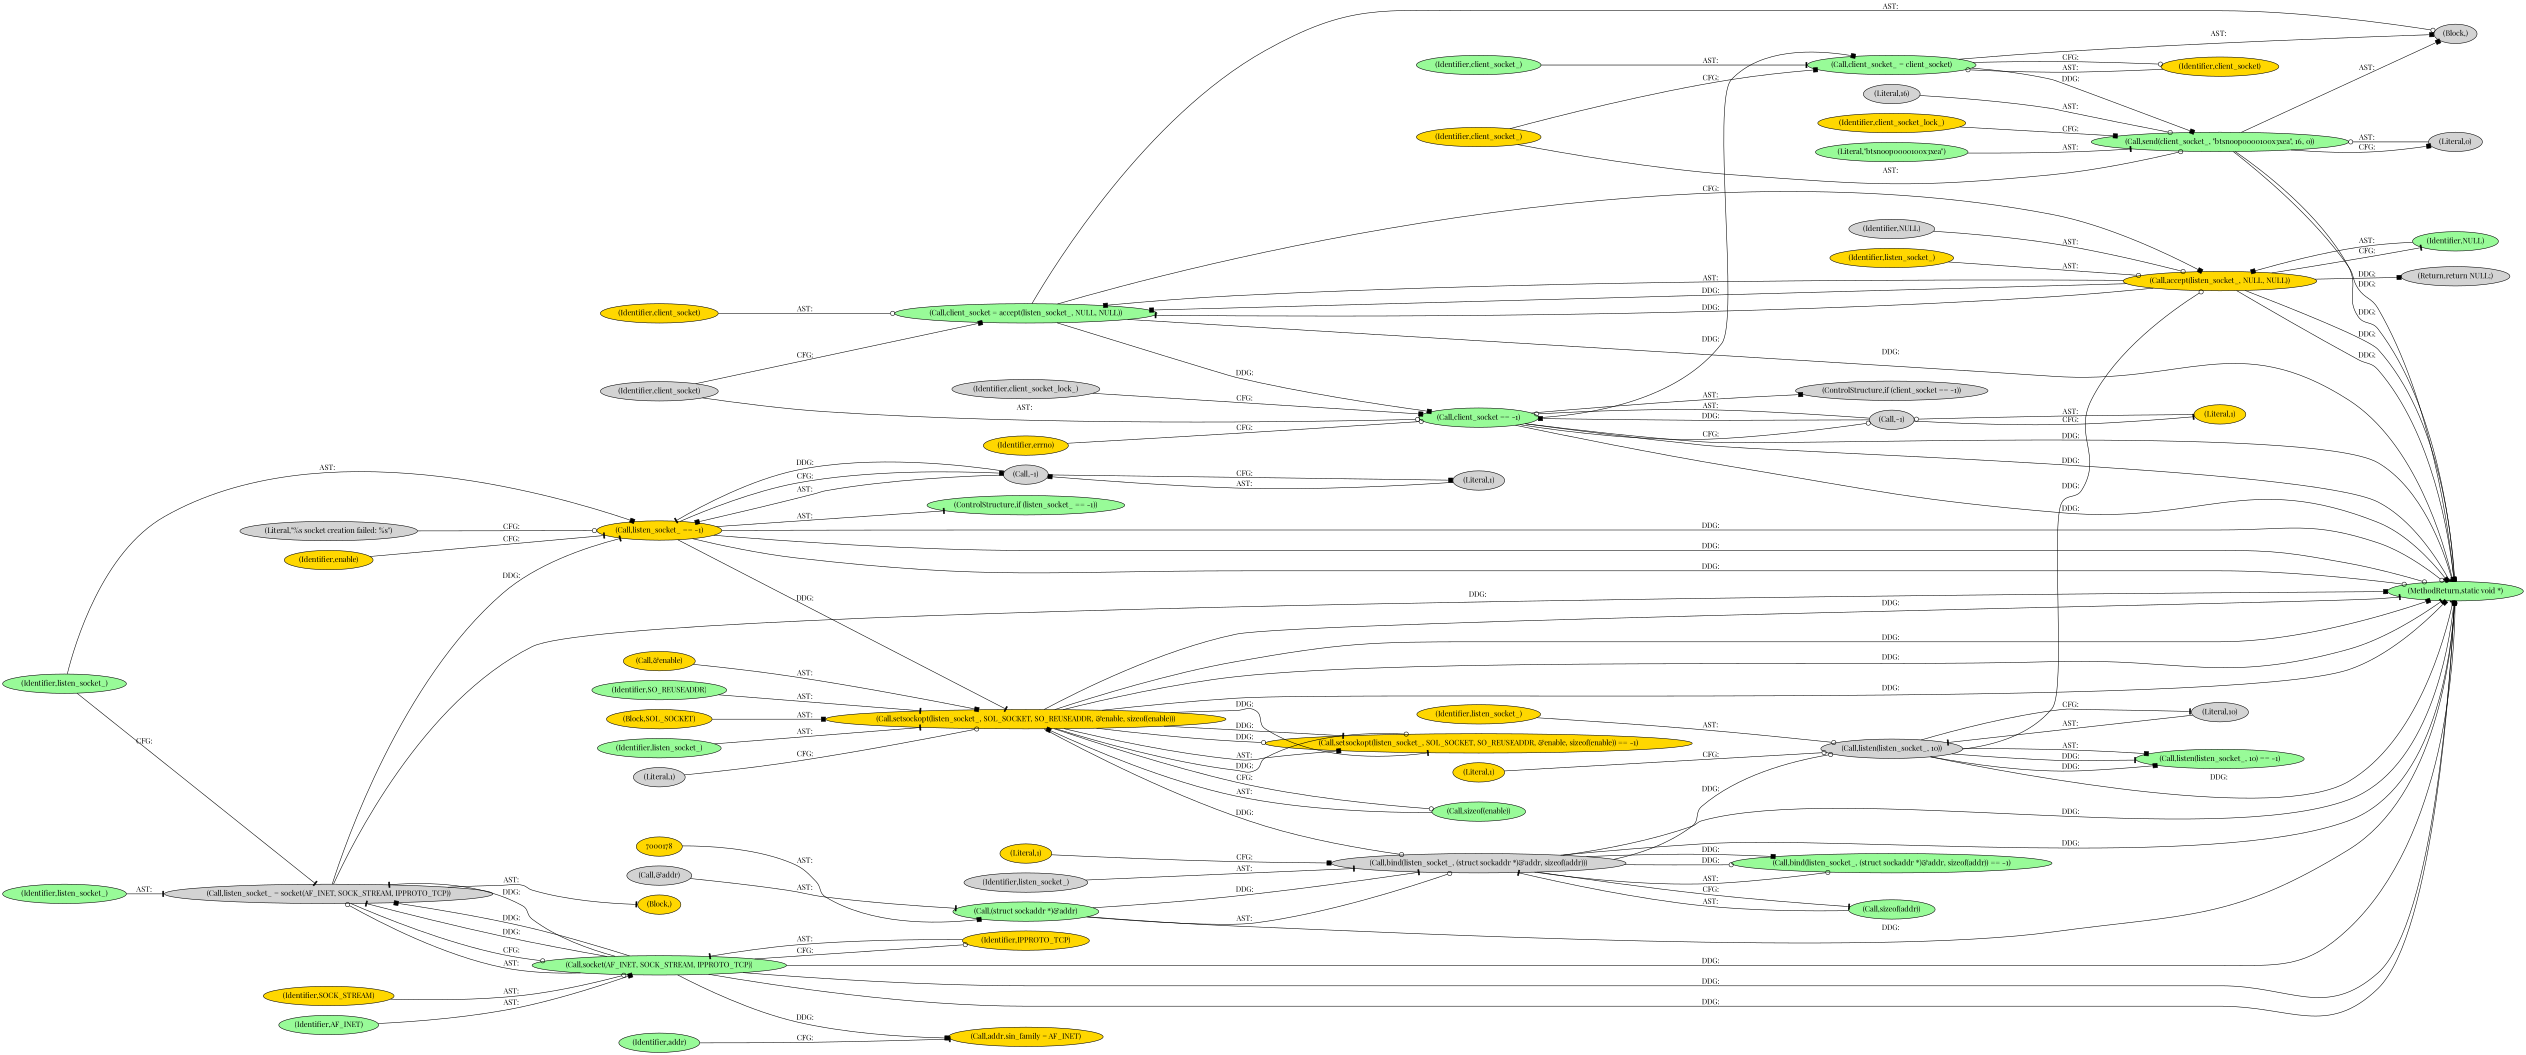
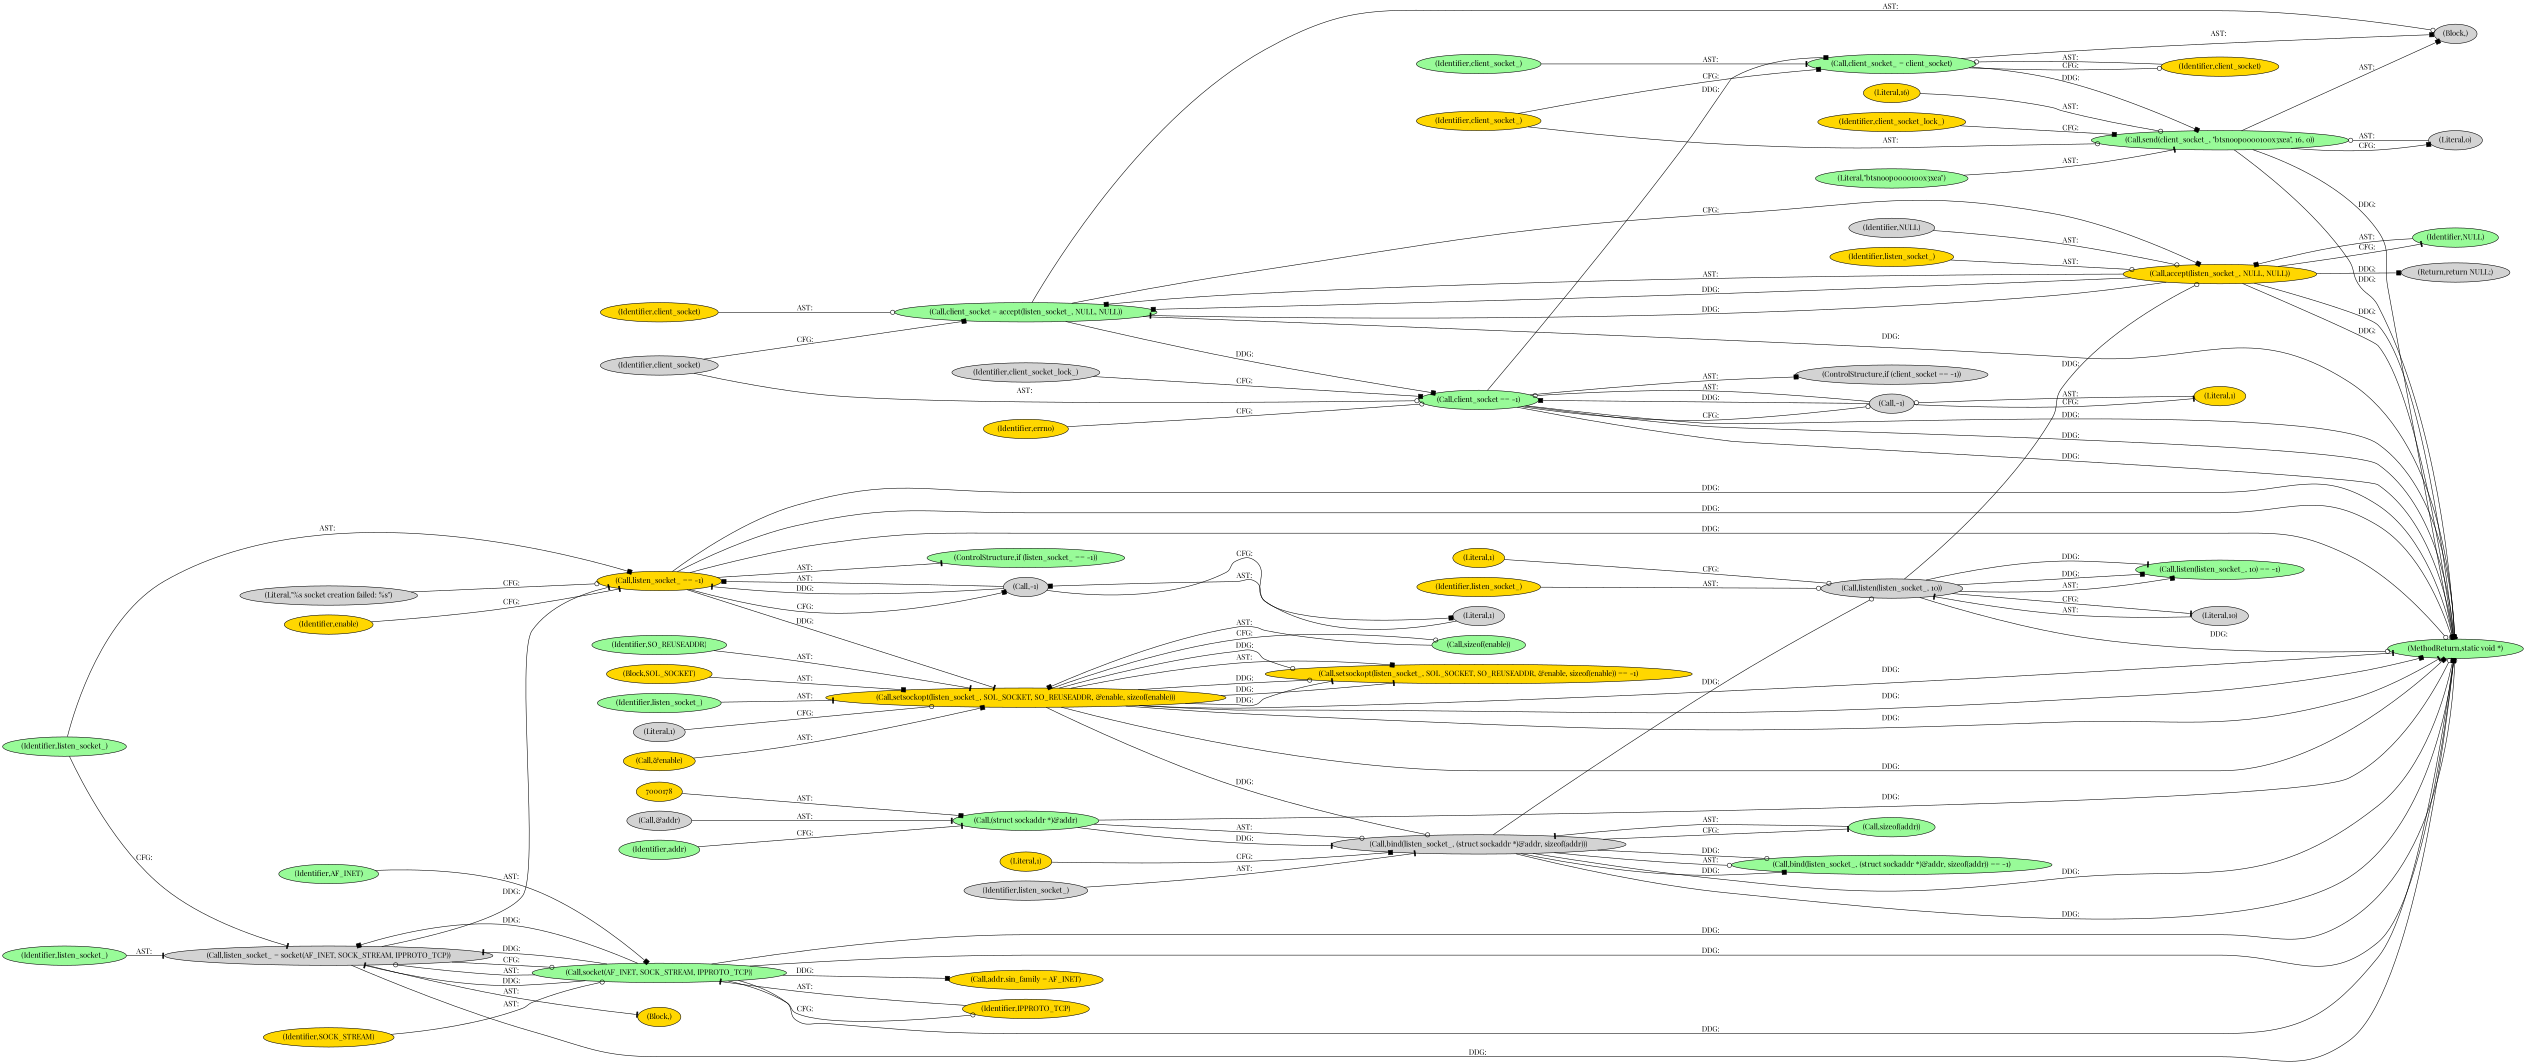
node "(Literal,16)": fillcolor lightgrey -> gold
edge "(Call,listen(listen_socket_, 10))" -> "(MethodReturn,static void *)": arrowhead tee -> odot
edge "(Identifier,addr)" -> "(Call,addr.sin_family = AF_INET)": now "(Identifier,addr)" -> "(Call,(struct sockaddr *)&addr)"
